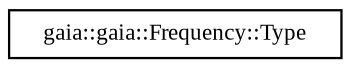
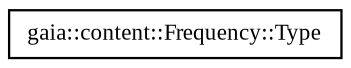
node "gaia::gaia::Frequency::Type": label "gaia::gaia::Frequency::Type" -> "gaia::content::Frequency::Type"
